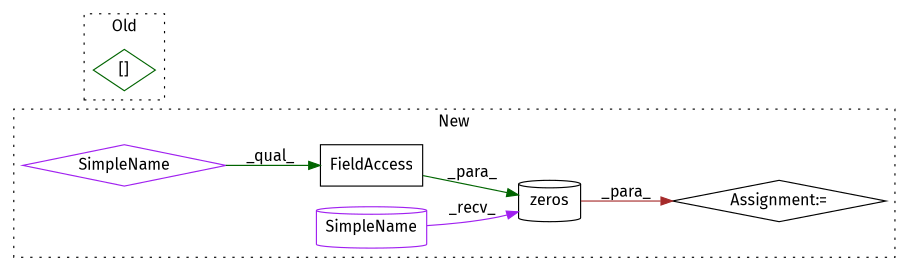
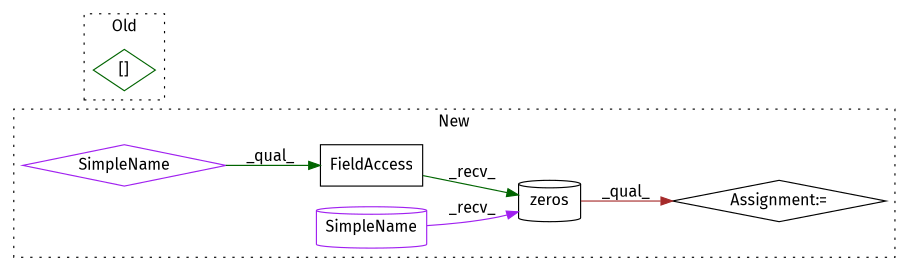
edge "FieldAccess" -> "zeros": label "_para_" -> "_recv_"
edge "zeros" -> "Assignment:=": label "_para_" -> "_qual_"
